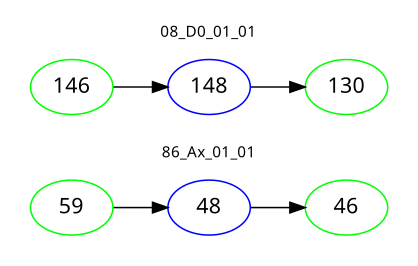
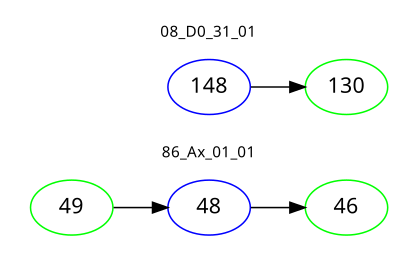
cluster "08_D0_01_01": label "08_D0_01_01" -> "08_D0_31_01"
node "146": removed
node "59": label "59" -> "49"
